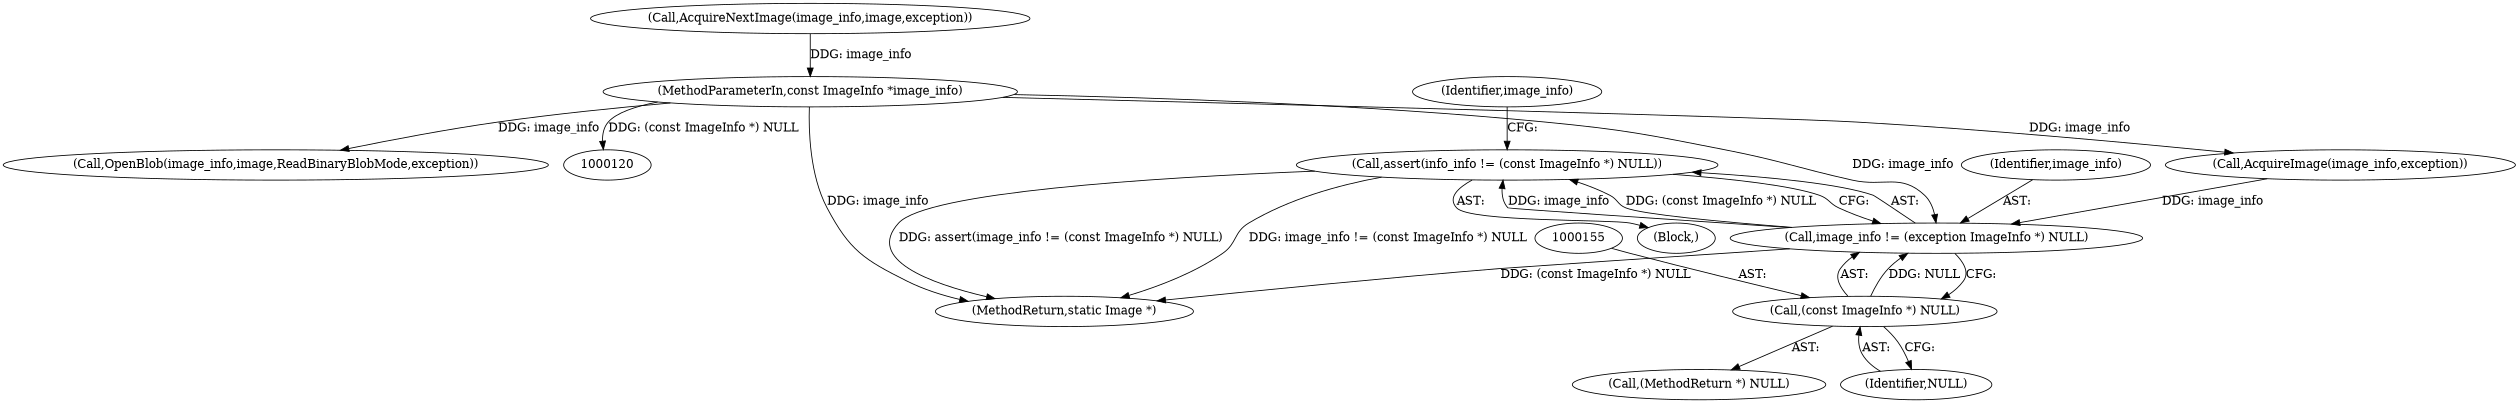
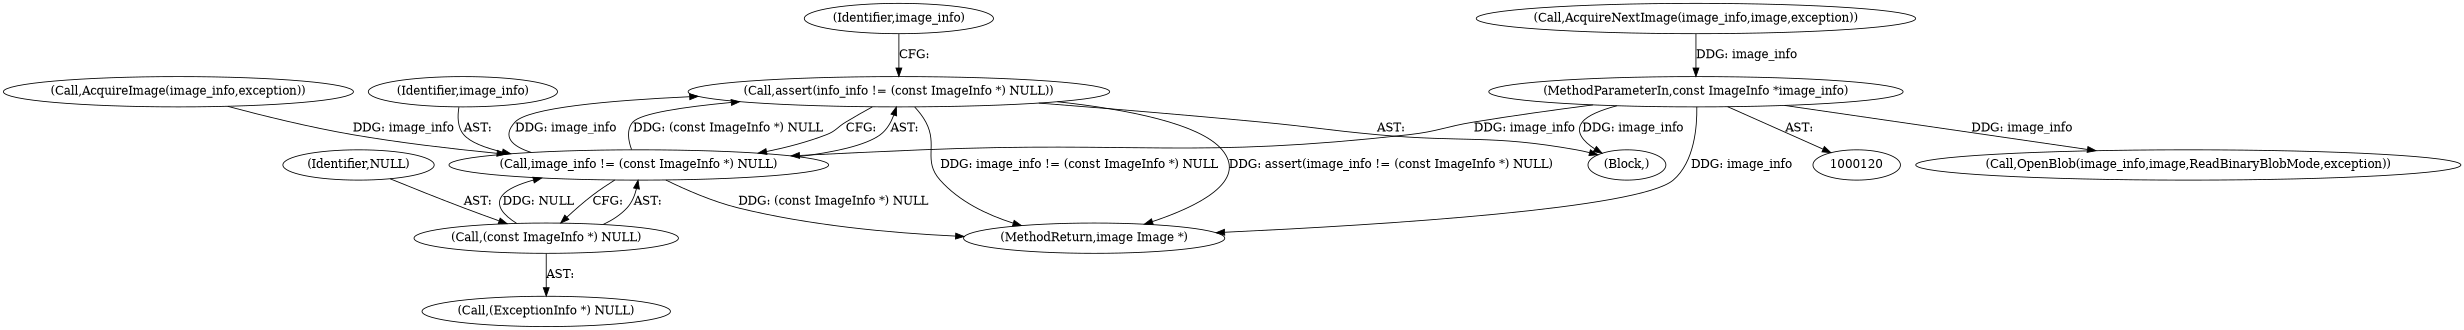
edge "(MethodParameterIn,const ImageInfo *image_info)" -> "(Call,AcquireImage(image_info,exception))": now "(MethodParameterIn,const ImageInfo *image_info)" -> "(Block,)"
edge "(MethodParameterIn,const ImageInfo *image_info)" -> "1000120": label "DDG: (const ImageInfo *) NULL" -> "AST: "
node "1000155": removed
node "(Call,image_info != (exception ImageInfo *) NULL)": label "(Call,image_info != (exception ImageInfo *) NULL)" -> "(Call,image_info != (const ImageInfo *) NULL)"
node "(MethodReturn,static Image *)": label "(MethodReturn,static Image *)" -> "(MethodReturn,image Image *)"
edge "(Call,(const ImageInfo *) NULL)" -> "(Identifier,NULL)": removed, label "CFG:"
node "(Call,(MethodReturn *) NULL)": label "(Call,(MethodReturn *) NULL)" -> "(Call,(ExceptionInfo *) NULL)"
